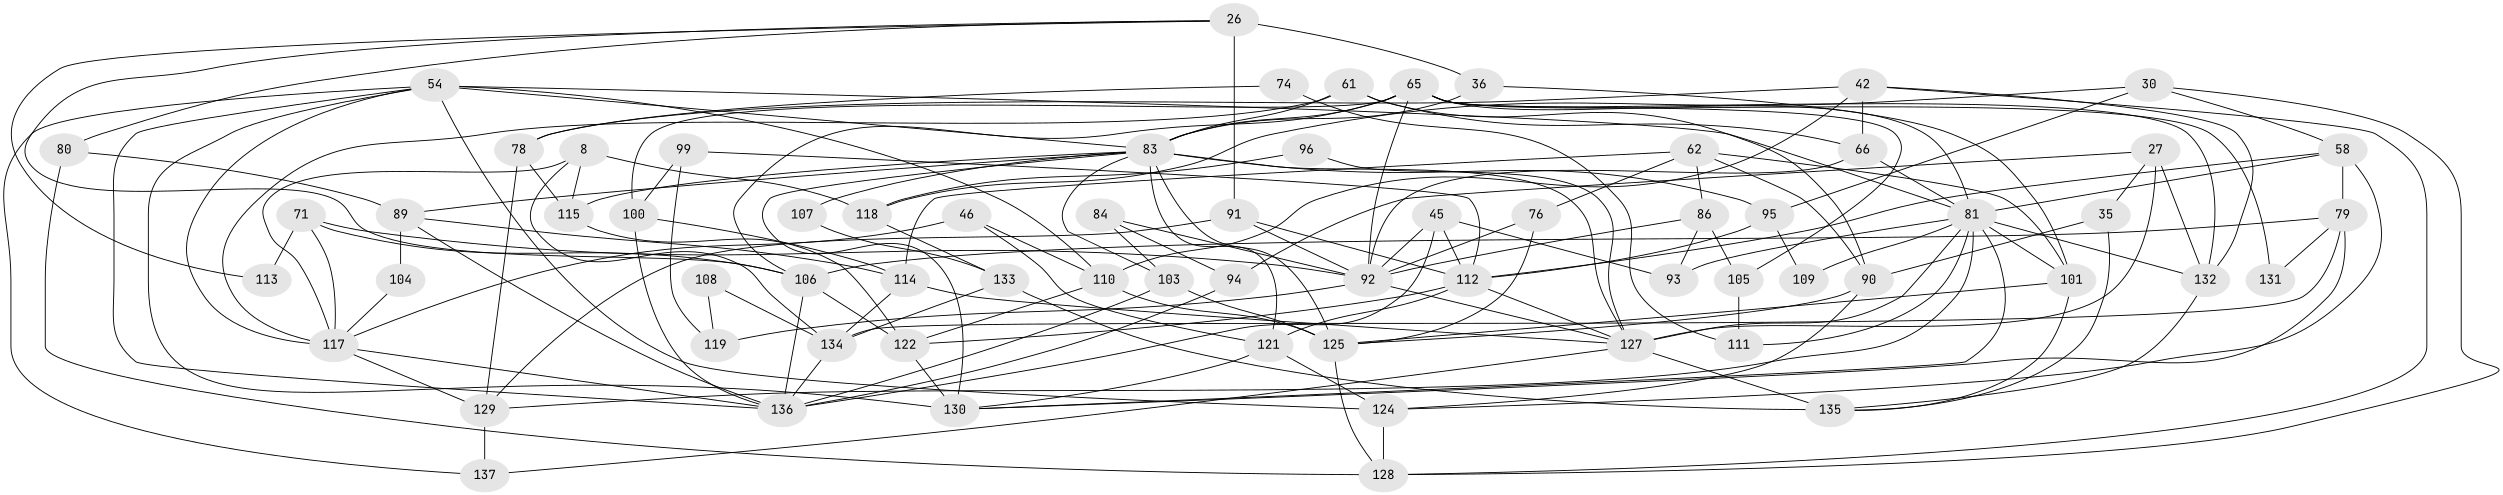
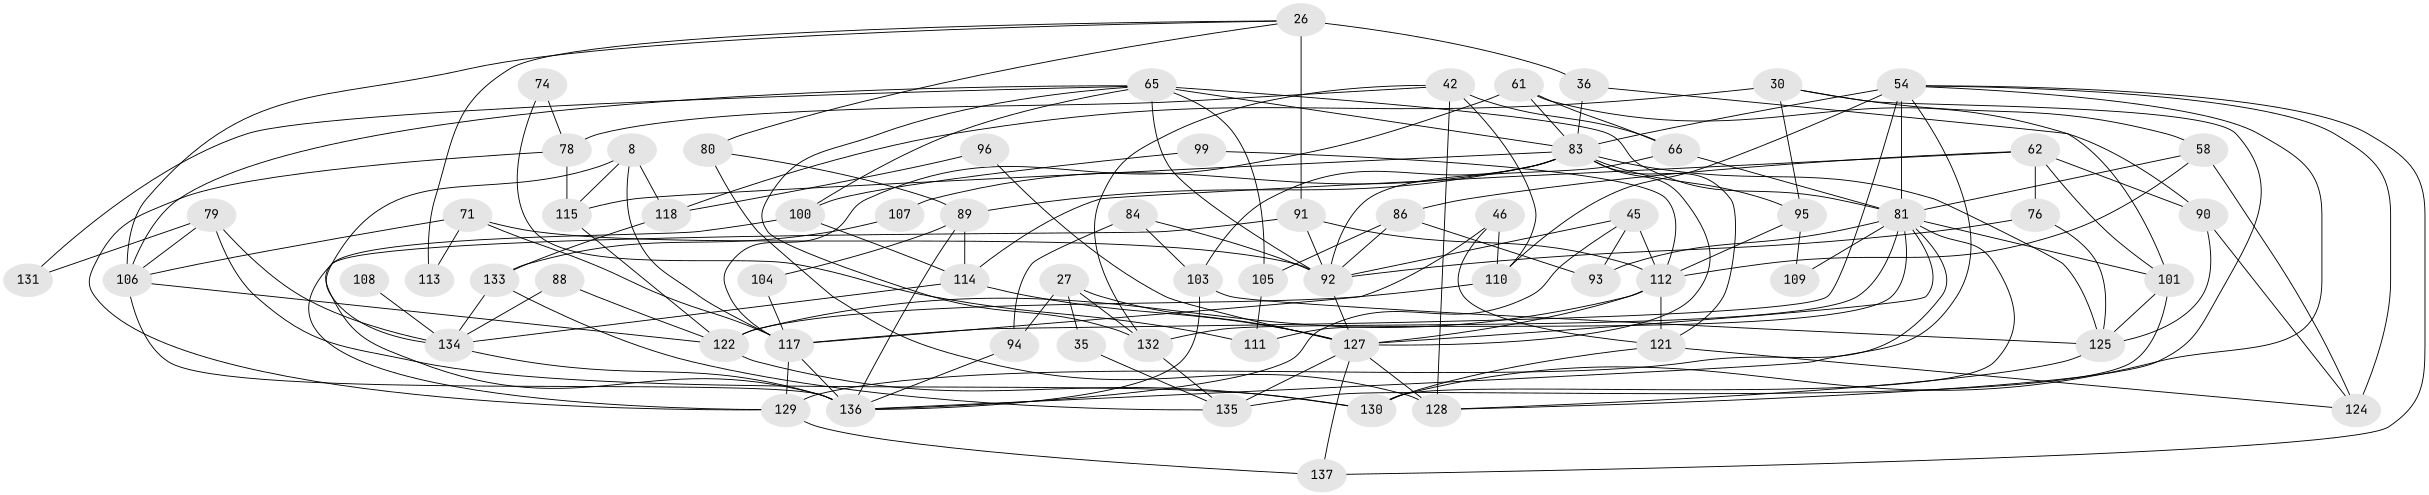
edge "58" -- "79": removed
edge "83" -- "130": removed
edge "35" -- "90": removed
node "88": added
edge "110" -- "125": removed
node "119": removed
edge "124" -- "128": now "127" -- "128"
